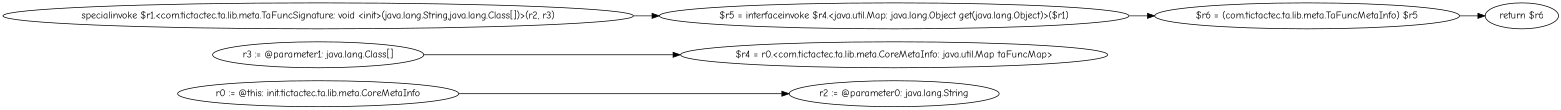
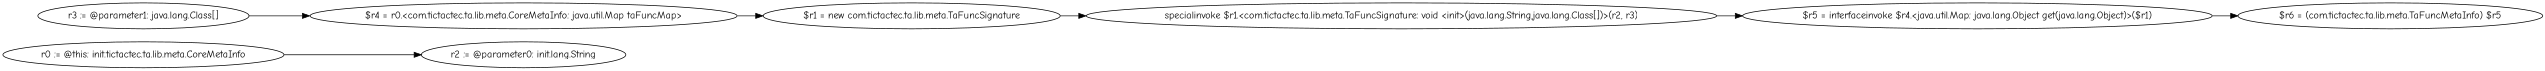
node "$r1 = new com.tictactec.ta.lib.meta.TaFuncSignature": added
node "return $r6": removed
node "r2 := @parameter0: java.lang.String": label "r2 := @parameter0: java.lang.String" -> "r2 := @parameter0: init.lang.String"
